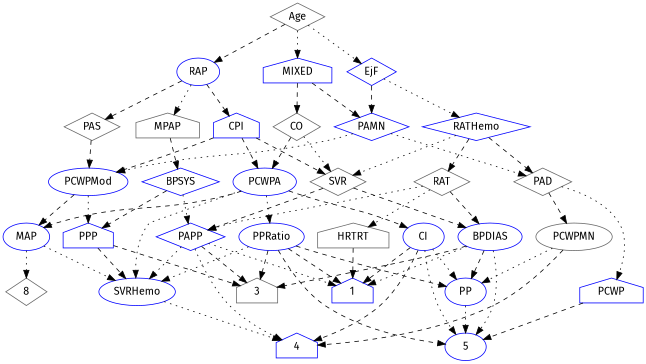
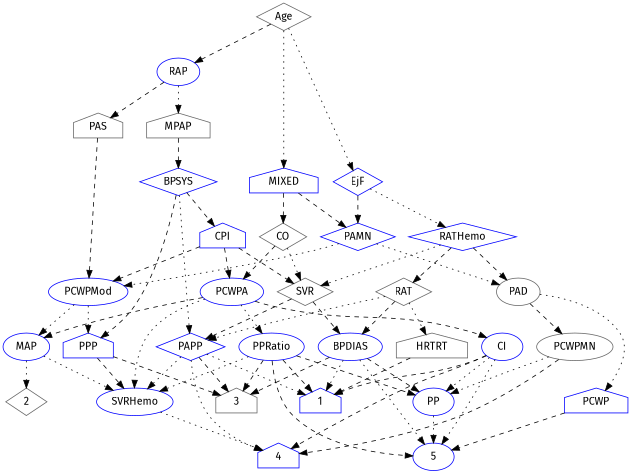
edge "RAP" -> "CPI": now "BPSYS" -> "CPI"
node "PAS": shape diamond -> house
node "PAD": shape diamond -> ellipse
edge "PCWPMod" -> "MAP": style dashed -> dotted
node "8": label "8" -> "2"
